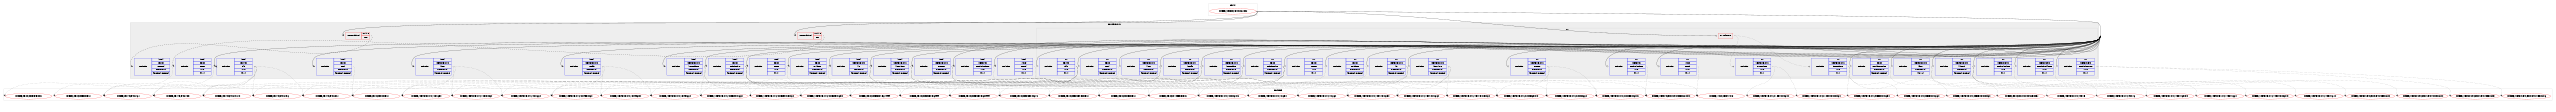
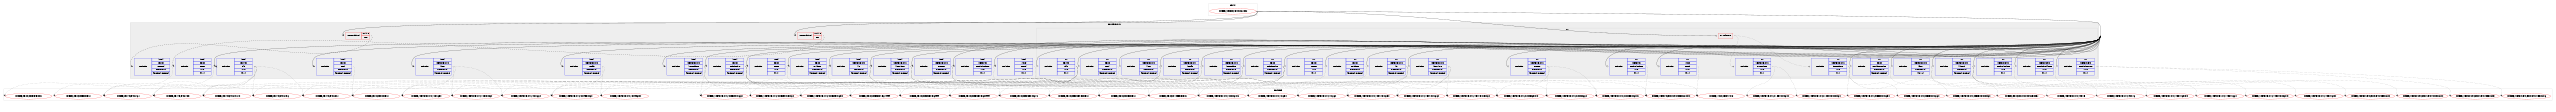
node "portage://kde-frameworks/kconfig-6.6.0": removed
node "portage://kde-frameworks/kirigami-6.4.0": label "portage://kde-frameworks/kirigami-6.4.0" -> "portage://kde-frameworks/kirigami-6.5.0"
